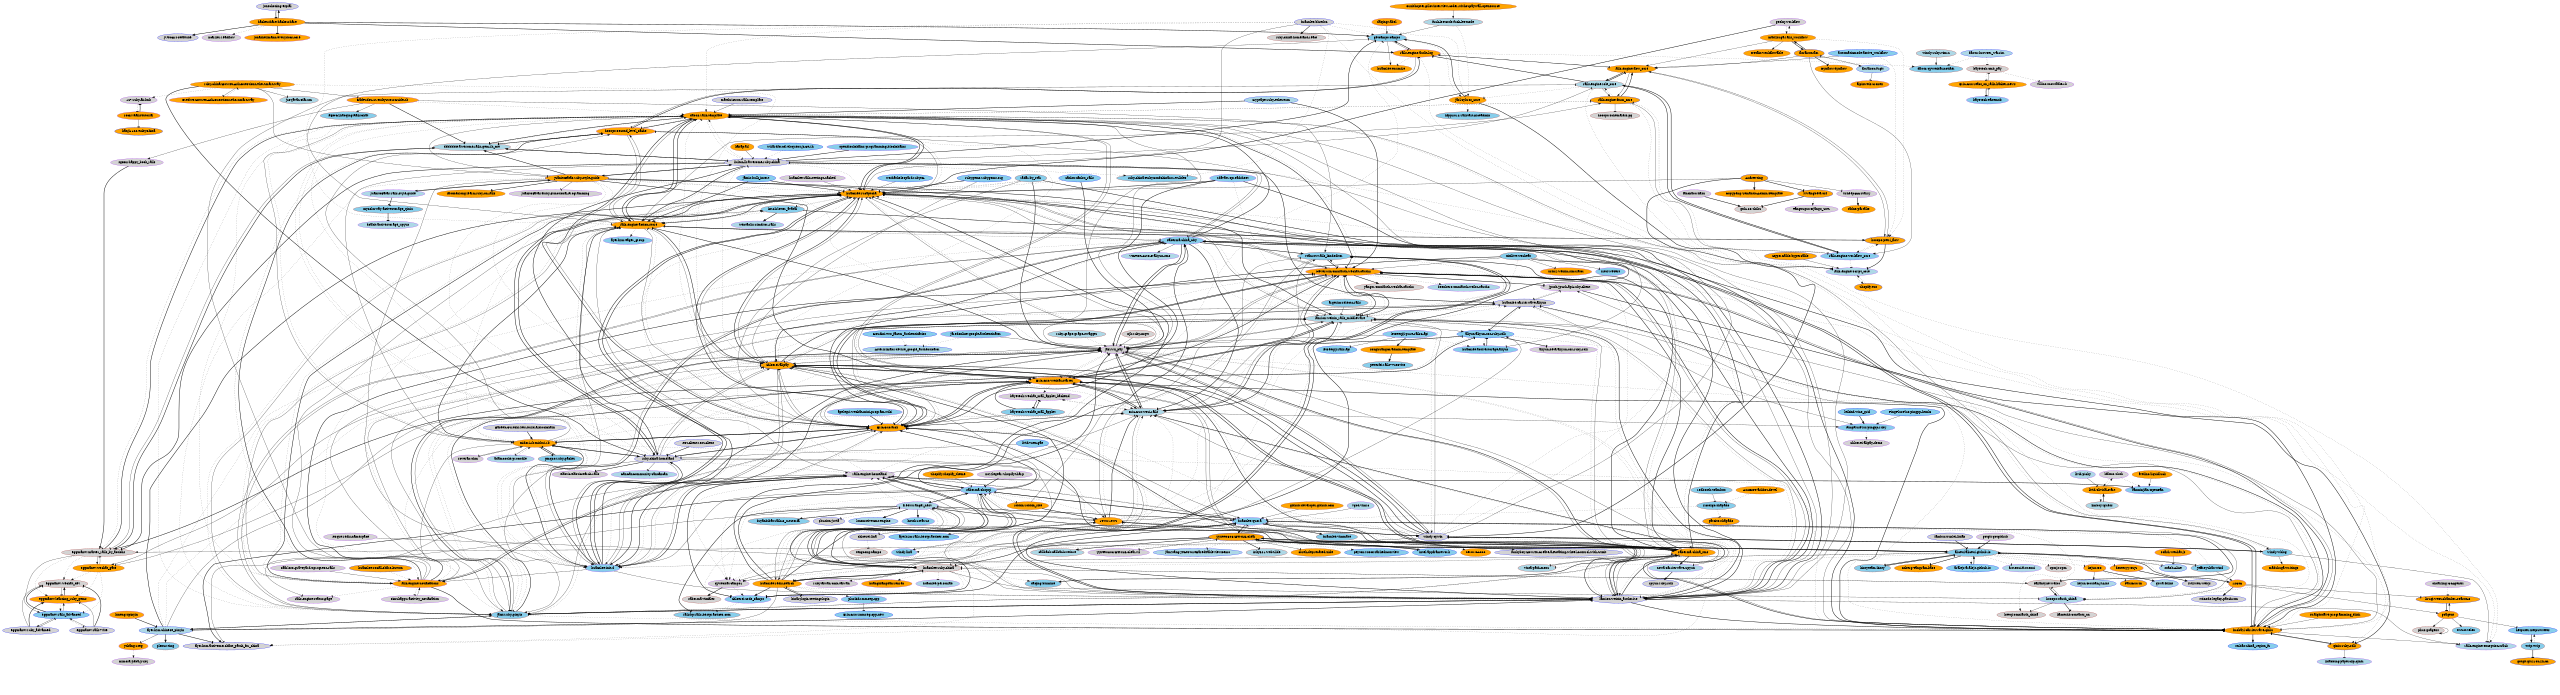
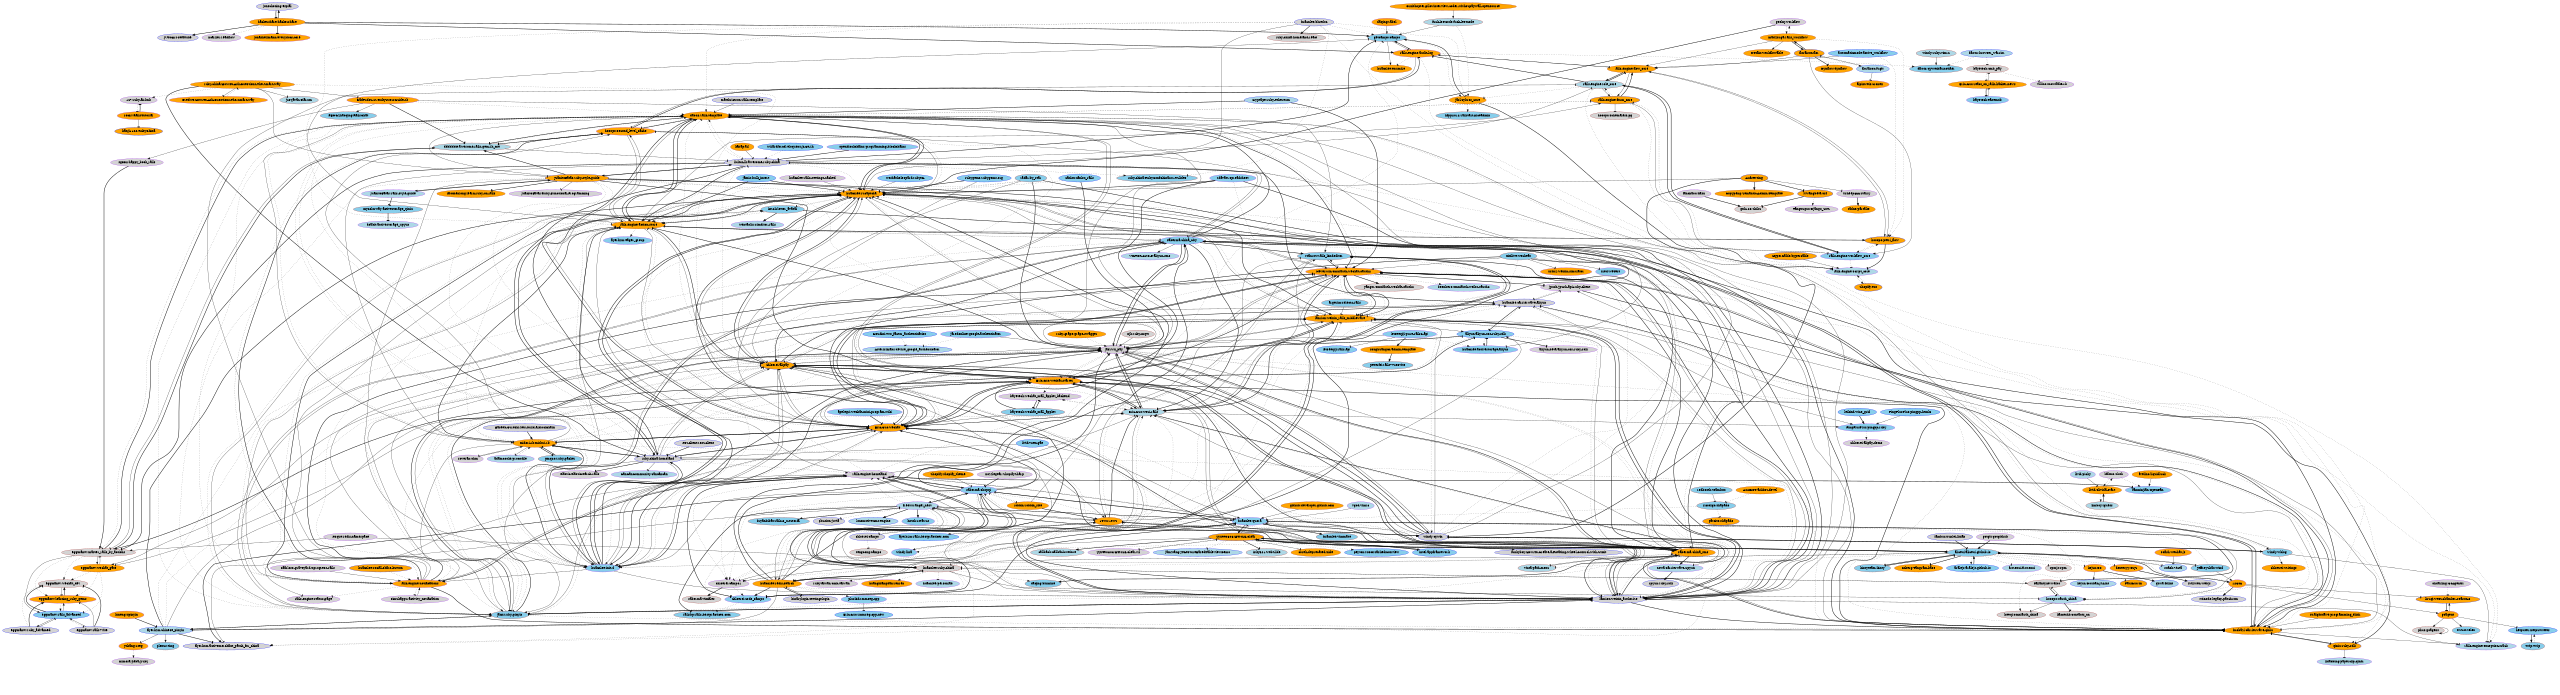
edge "liukun-lk/awesome-ruby-china" -> "debbbbie/awesome-rails-gem-zh_CN": removed
node "lanrion/weixin_rails_middleware": fillcolor lightblue -> orange
node "ruby-grape/grape-swagger": fillcolor lightblue -> orange
edge "lanrion/weixin_rails_middleware" -> "lanrion/weixin_authorize": style dotted -> bold
node "Eric-Guo/fuck": label "Eric-Guo/fuck" -> "Eric-Guo/wechat"
node "chloerei/lina": label "chloerei/lina" -> "chloerei/campo"
edge "yyx990803/HTML5-Clear" -> "huacnlee/ruby-china": removed
edge "windy/cywin" -> "eggmantv/master_rails_by_actions": now "resque/redis-namespace" -> "eggmantv/master_rails_by_actions"
node "neror/CA360": removed
node "sofish/Alice": label "sofish/Alice" -> "sofish/Victa"
node "madzhuga/writings": label "madzhuga/writings" -> "chloerei/writings"
node "qywechat/campo1": label "qywechat/campo1" -> "chloerei/campo1"
edge "ballantyne/weibo" -> "hooopo/oauth_china": arrowhead normal -> tee
edge "saberma/china_sms" -> "janx/ruby-pinyin": removed
edge "eggmantv/ruby_advanced" -> "eggmantv/wechat_dev": style solid -> dotted
edge "flyerhzm/chinese_pinyin" -> "plexus/ting": style bold -> solid
node "Xuhao/china_region_fu": removed
node "gotgit/git-l10n-zh-cn": removed
